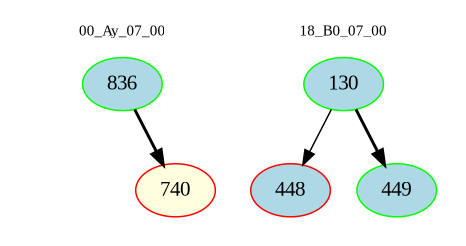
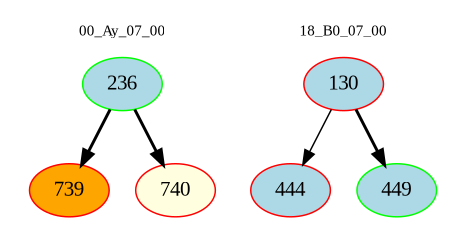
node "836": label "836" -> "236"
node "130": color green -> red
node "739": added
node "448": label "448" -> "444"
